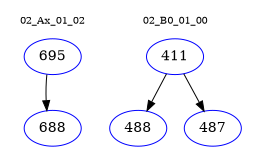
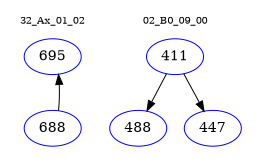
cluster "02_Ax_01_02": label "02_Ax_01_02" -> "32_Ax_01_02"
cluster "02_B0_01_00": label "02_B0_01_00" -> "02_B0_09_00"
edge "695" -> "688": reversed
node "487": label "487" -> "447"
